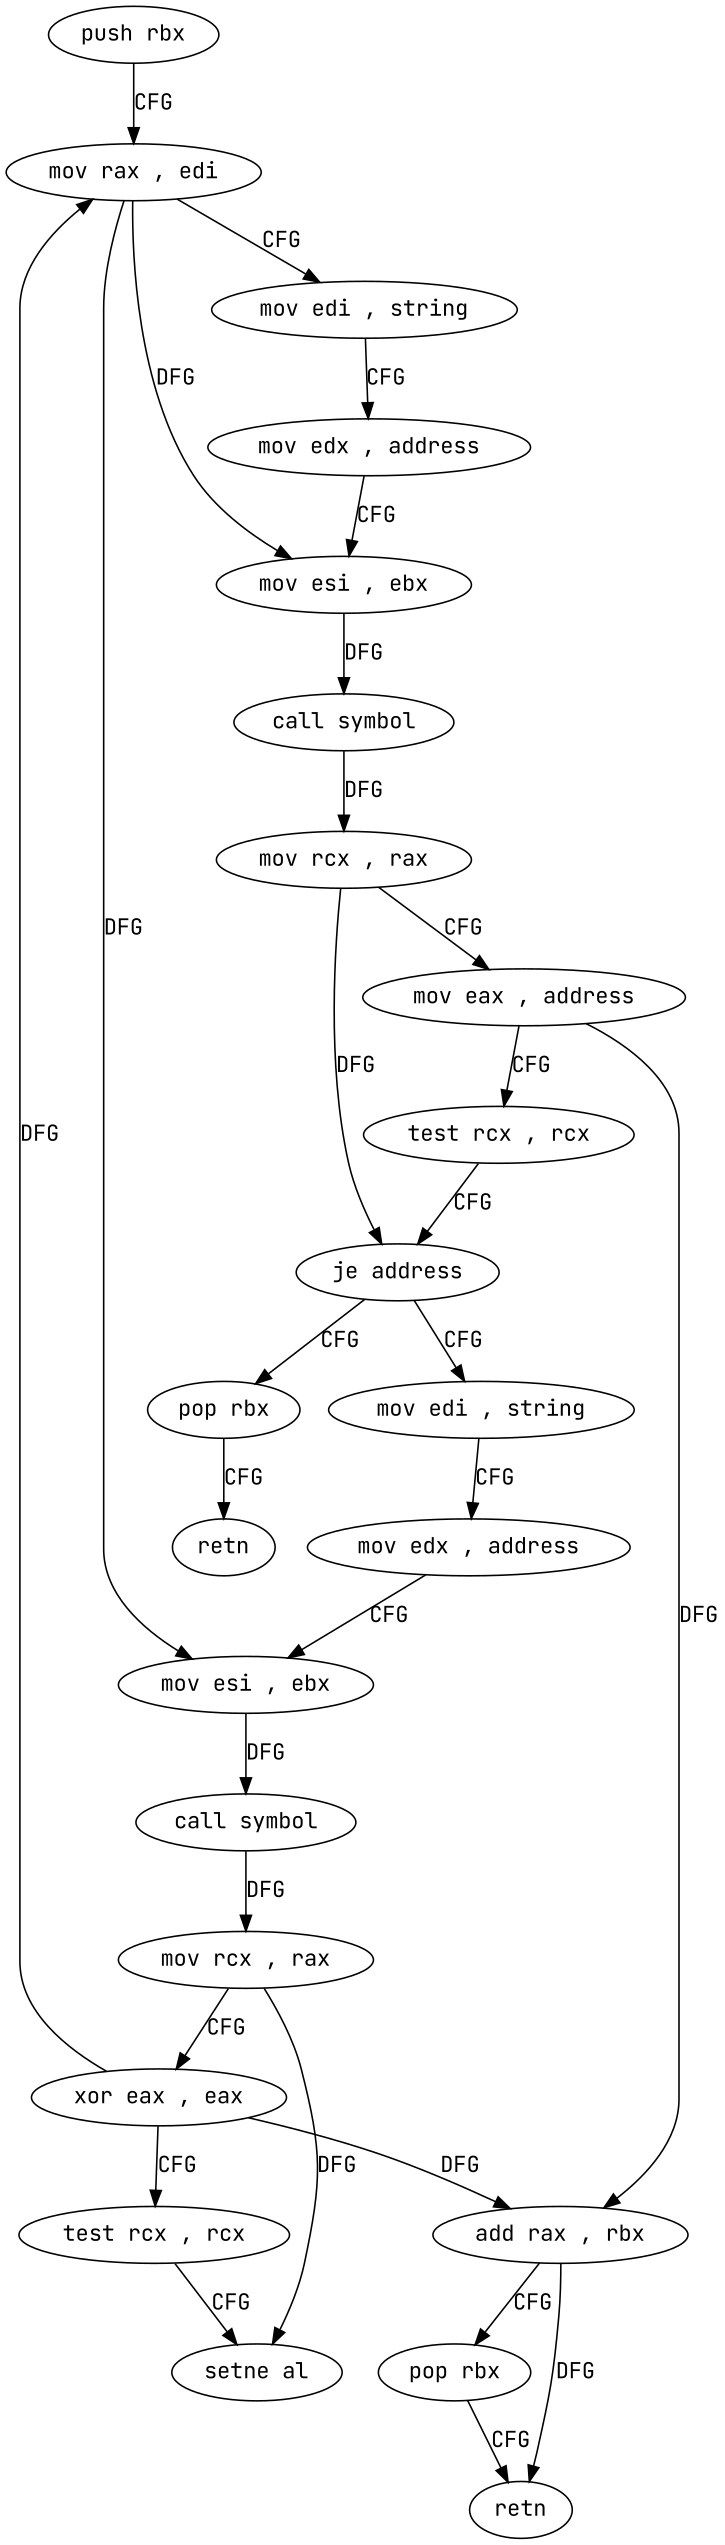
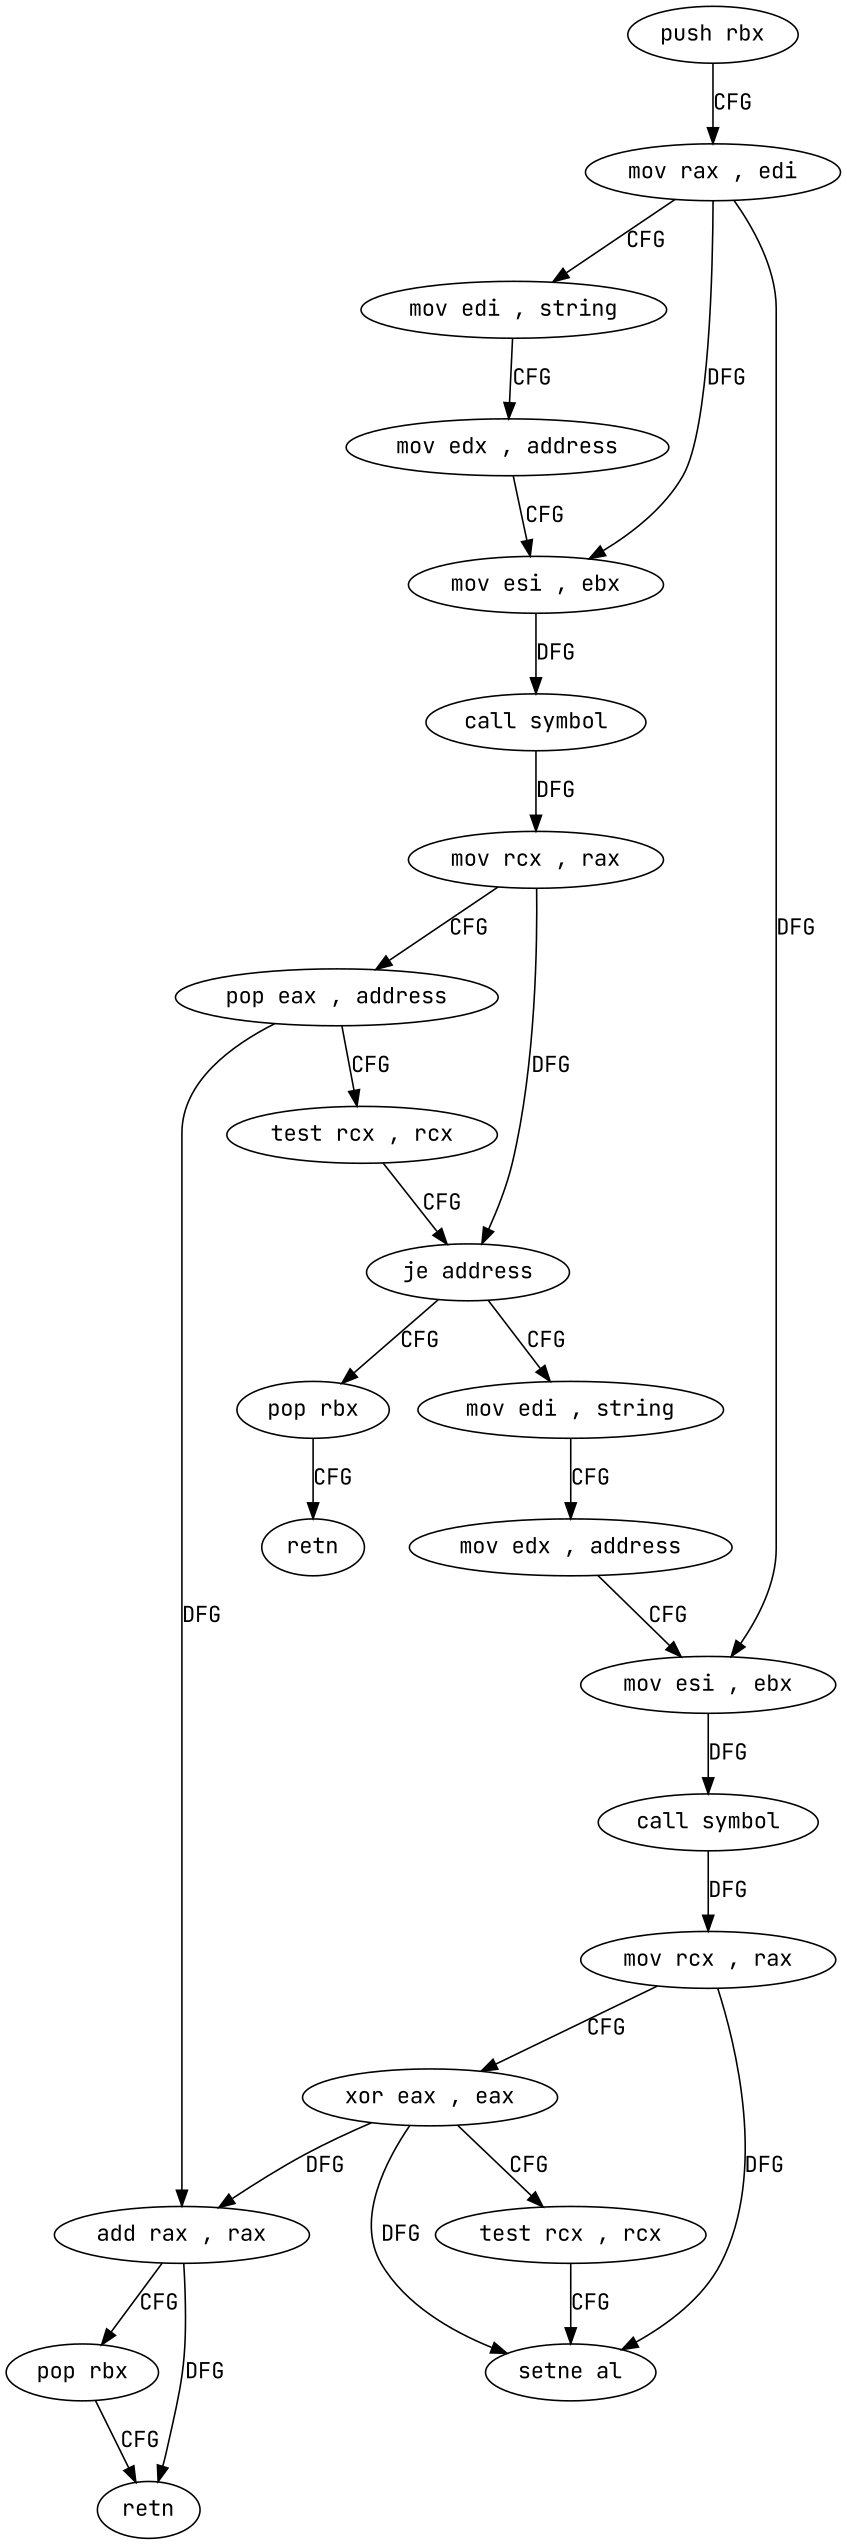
node "mov eax , address": label "mov eax , address" -> "pop eax , address"
edge "xor eax , eax" -> "mov rax , edi": now "xor eax , eax" -> "setne al"
node "add rax , rbx": label "add rax , rbx" -> "add rax , rax"
